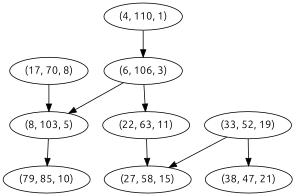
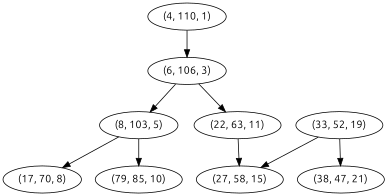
edge "(17, 70, 8)" -> "(8, 103, 5)": reversed
